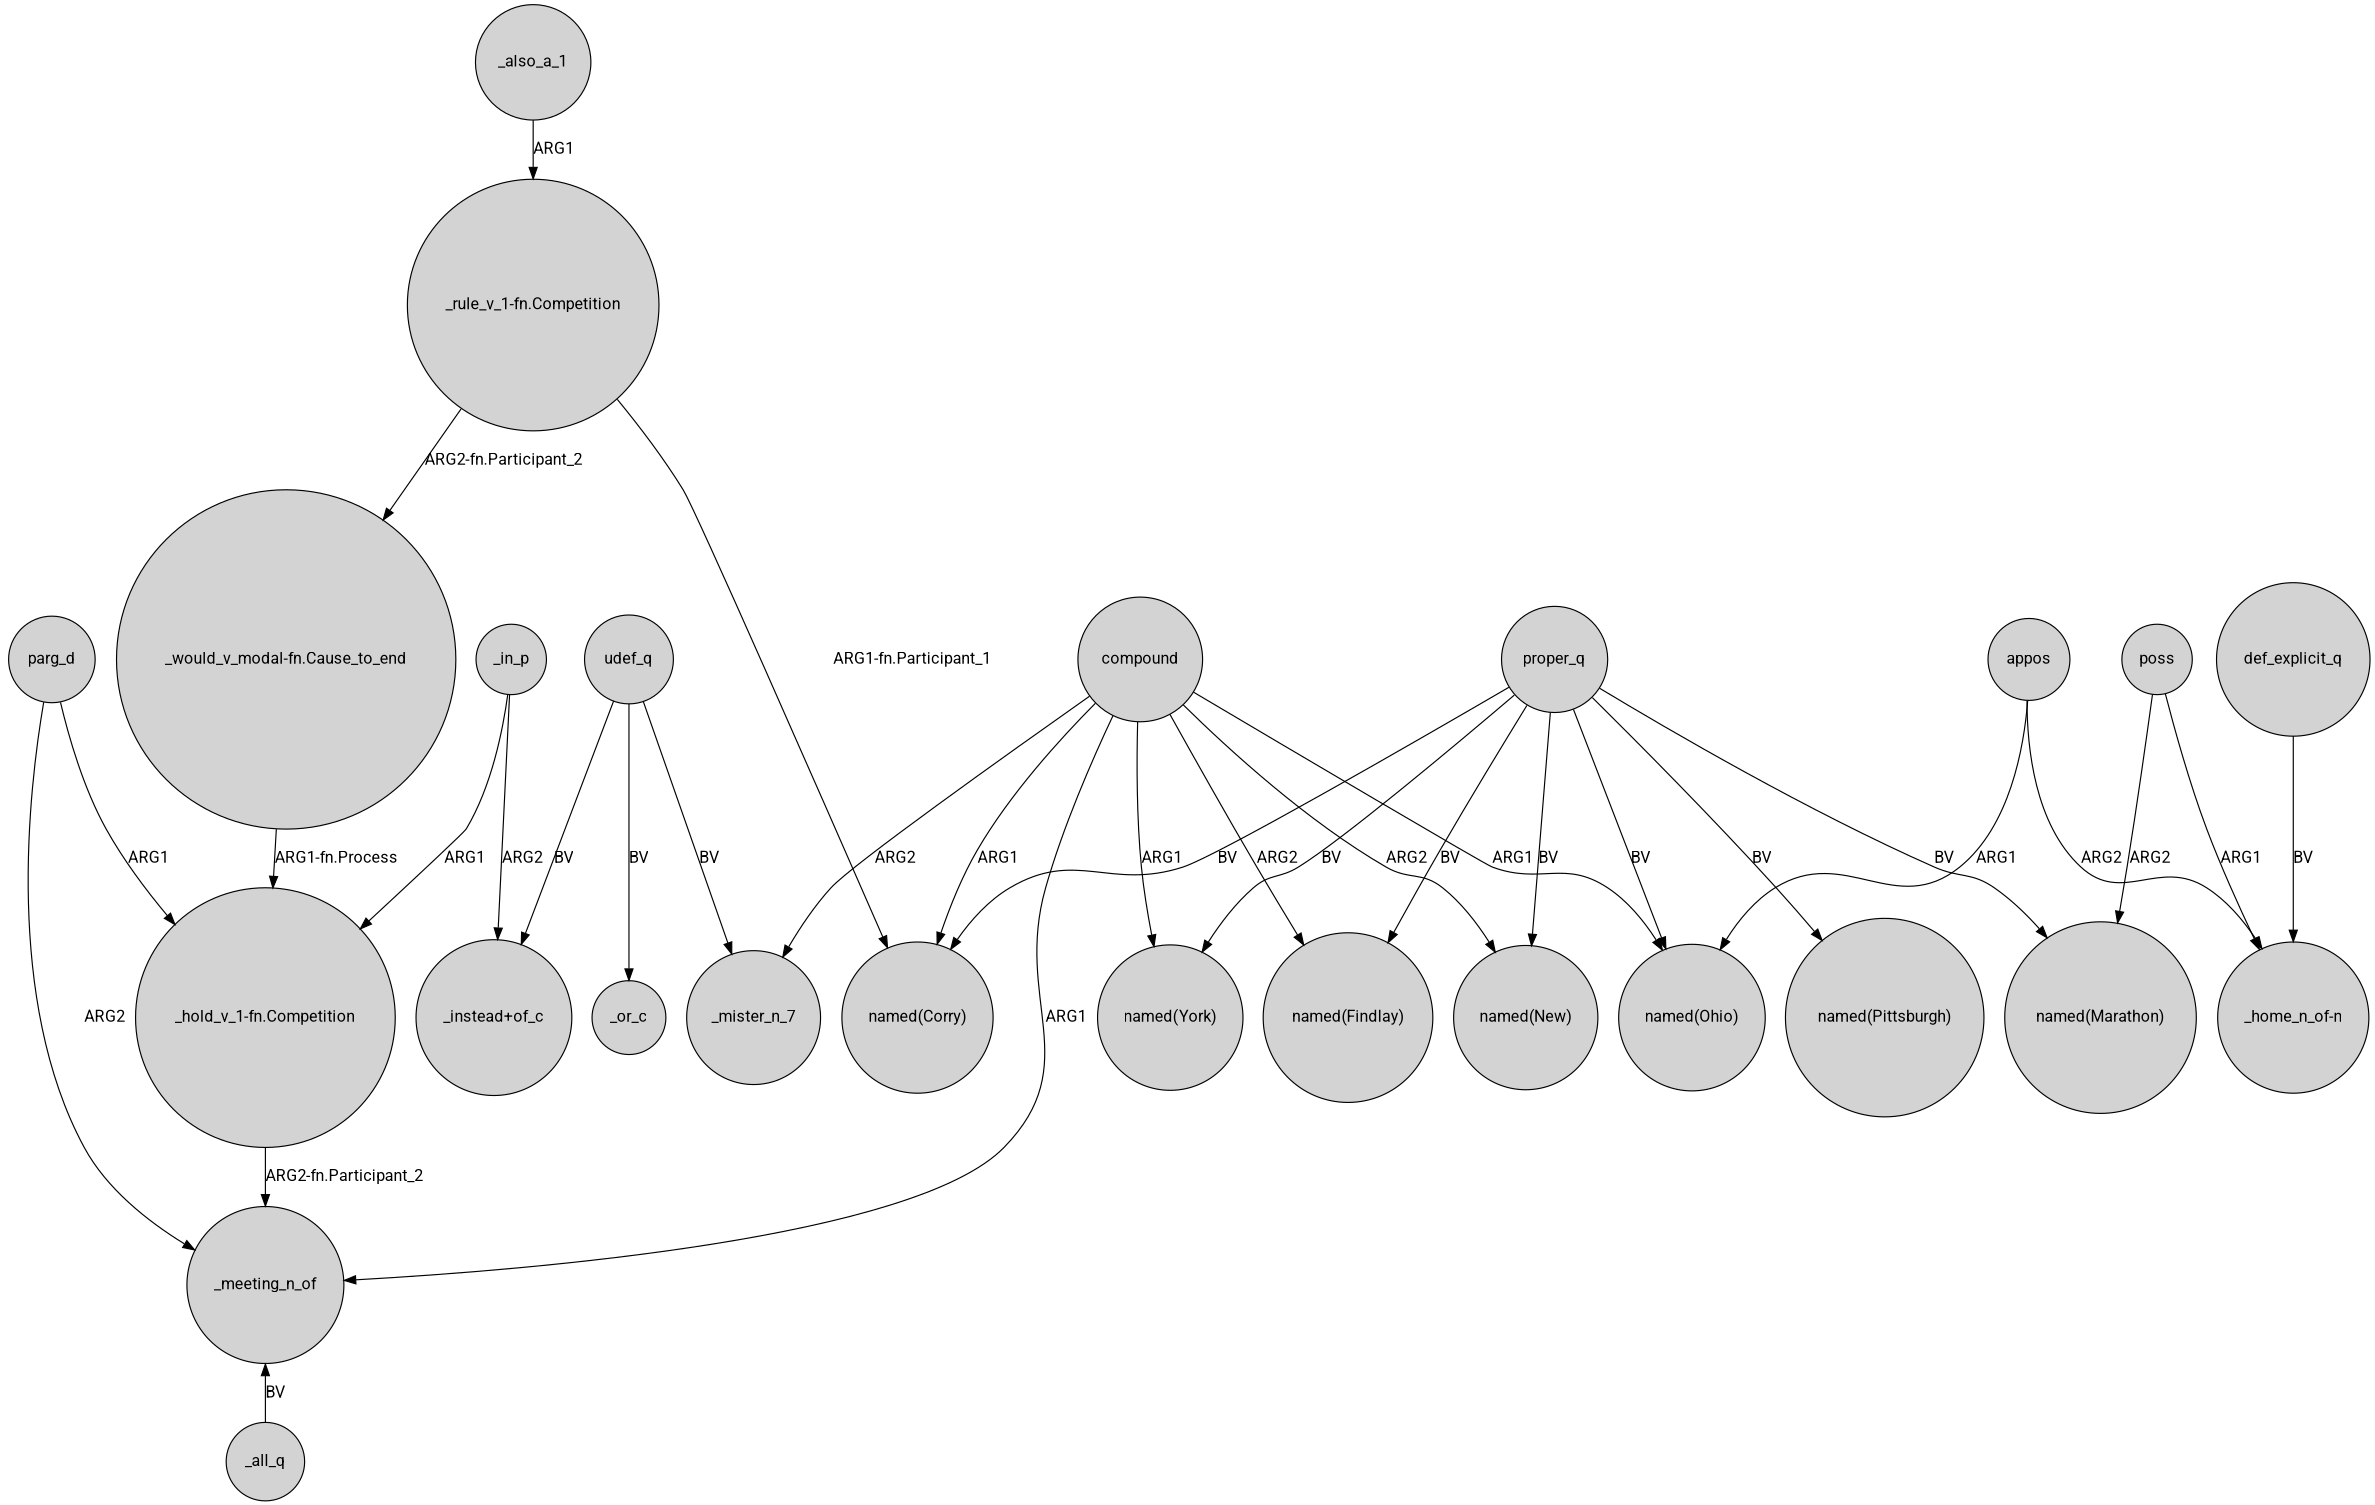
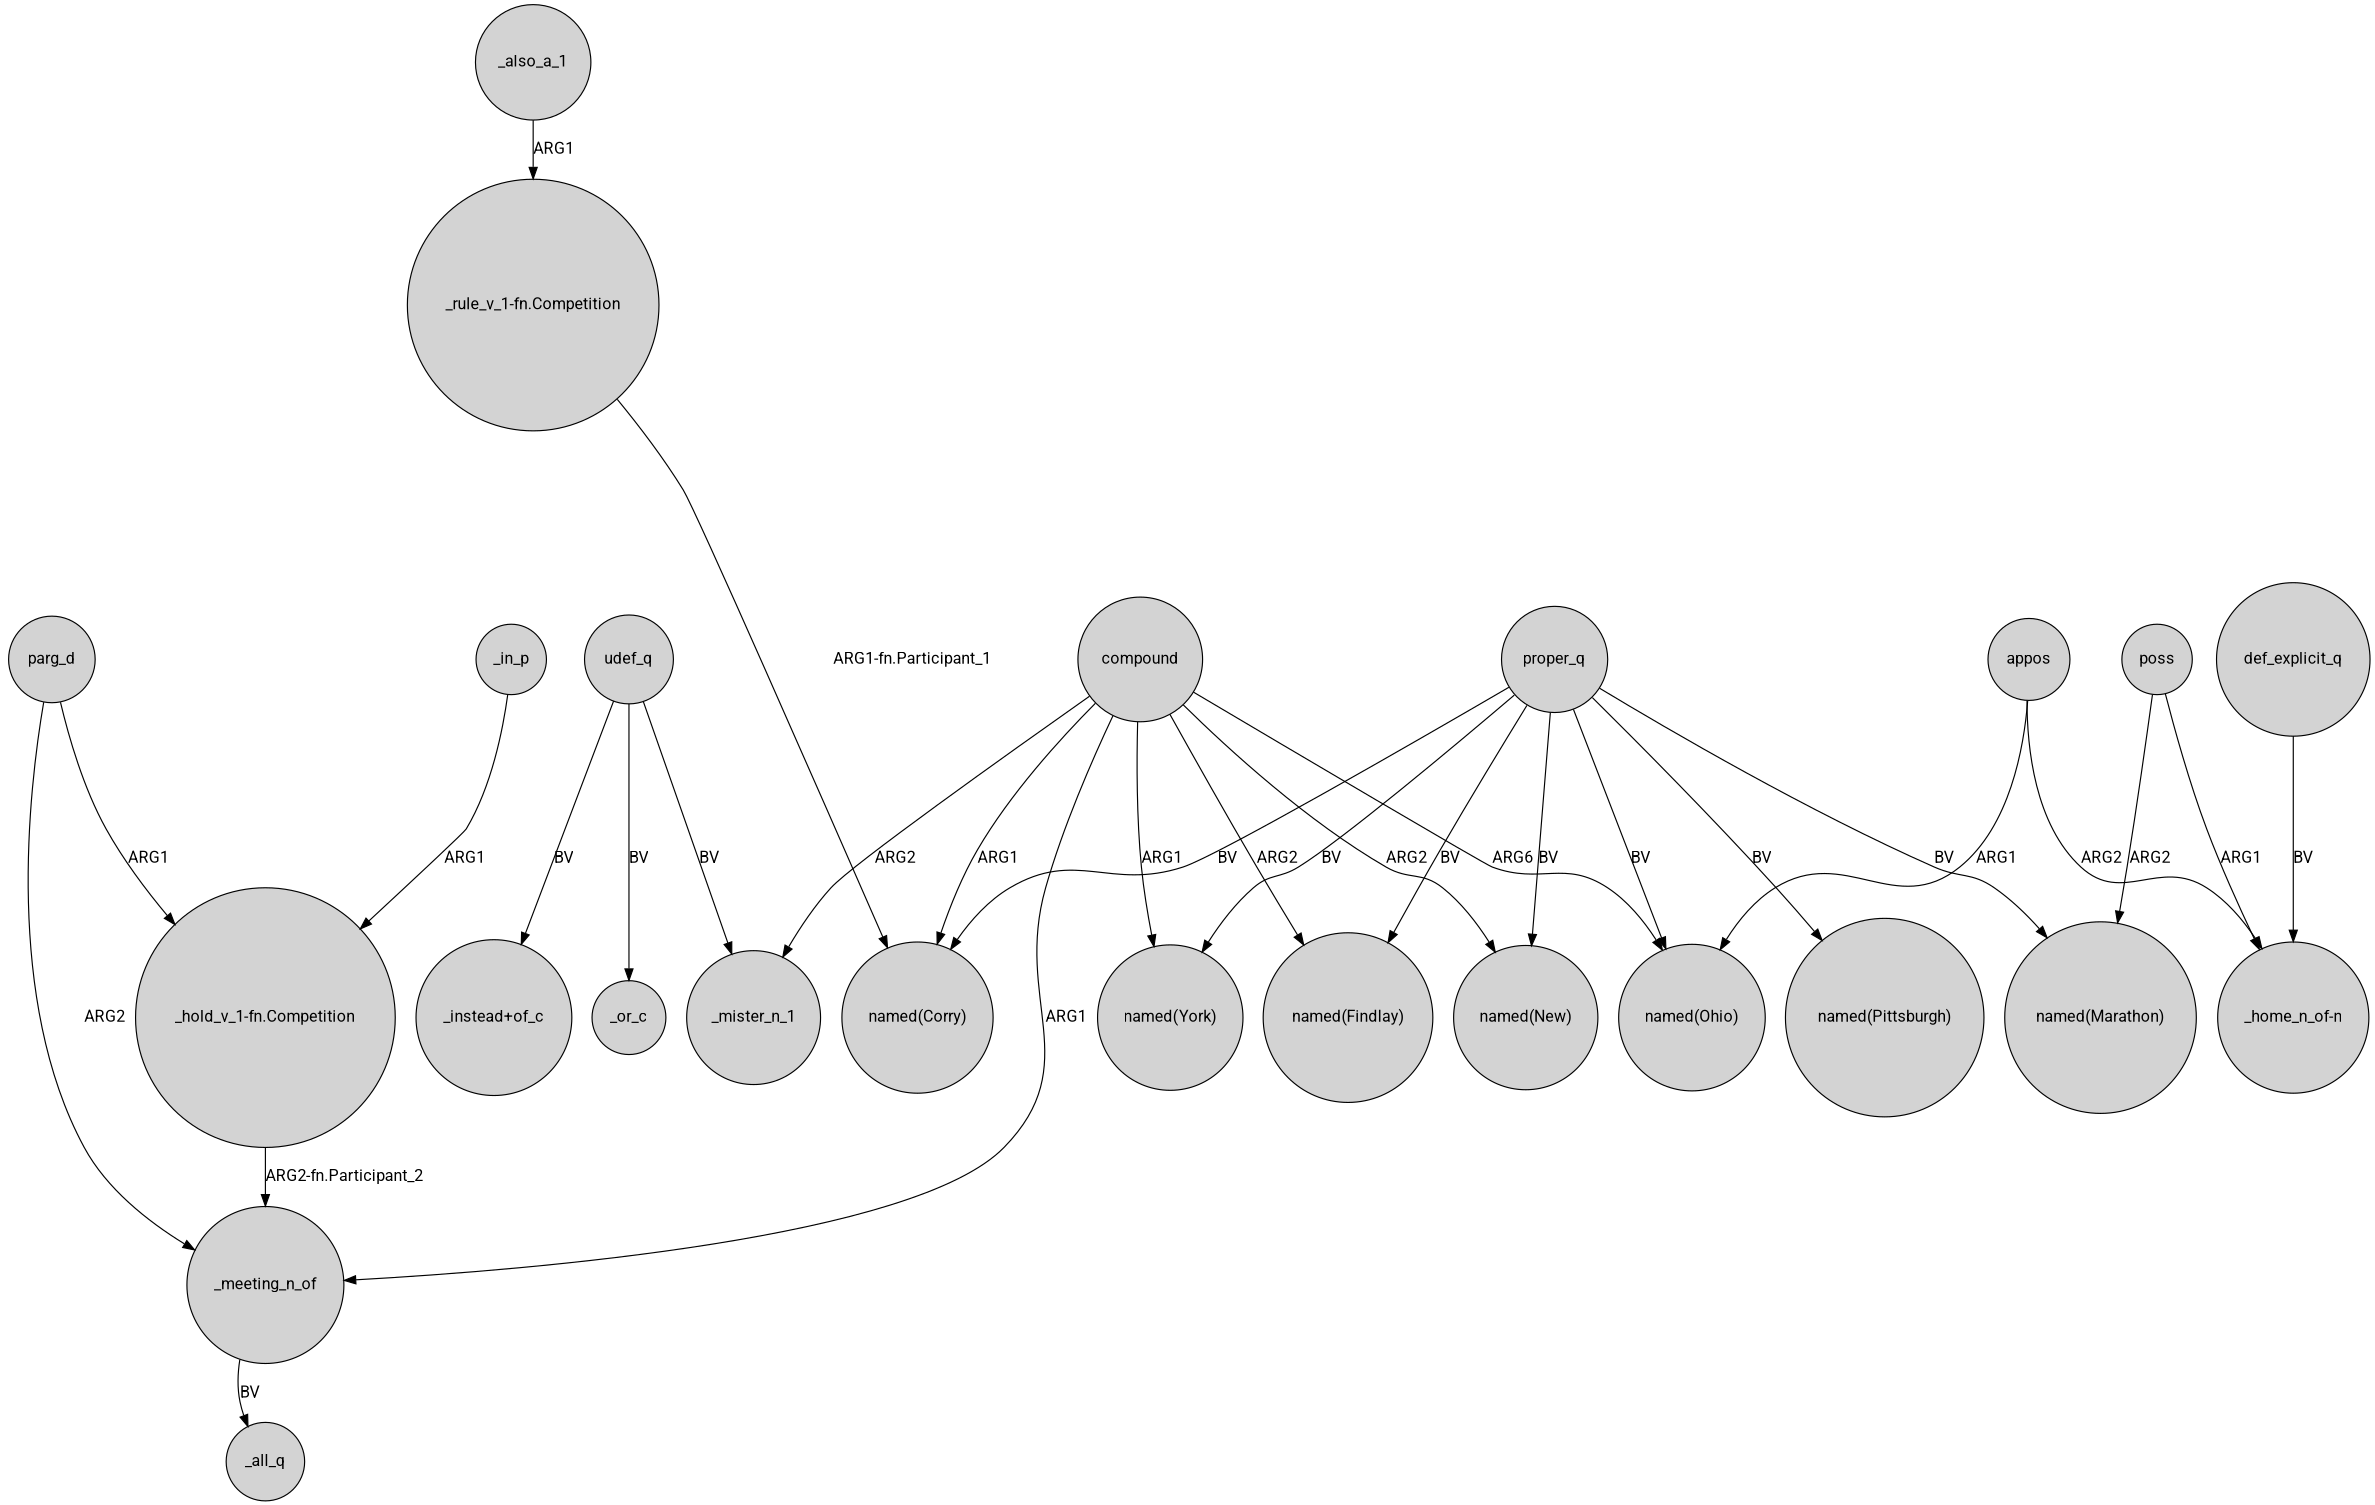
node "_would_v_modal-fn.Cause_to_end": removed
edge "_in_p" -> "_instead+of_c": removed, label "ARG2"
edge "compound" -> "named(Ohio)": label "ARG1" -> "ARG6"
node "_mister_n_7": label "_mister_n_7" -> "_mister_n_1"
edge "_all_q" -> "_meeting_n_of": reversed
